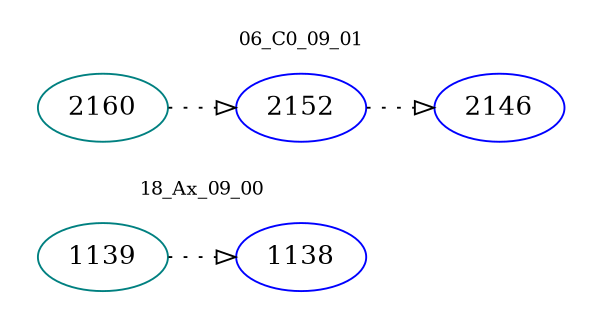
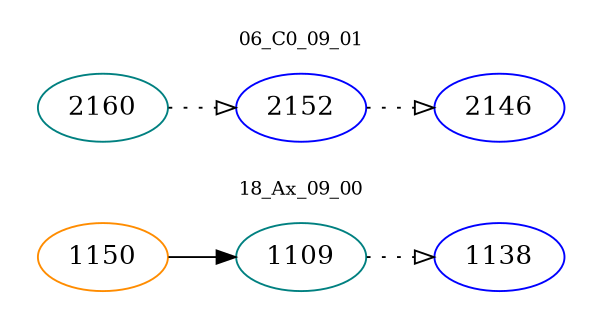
node "1150": added
node "1139": label "1139" -> "1109"
